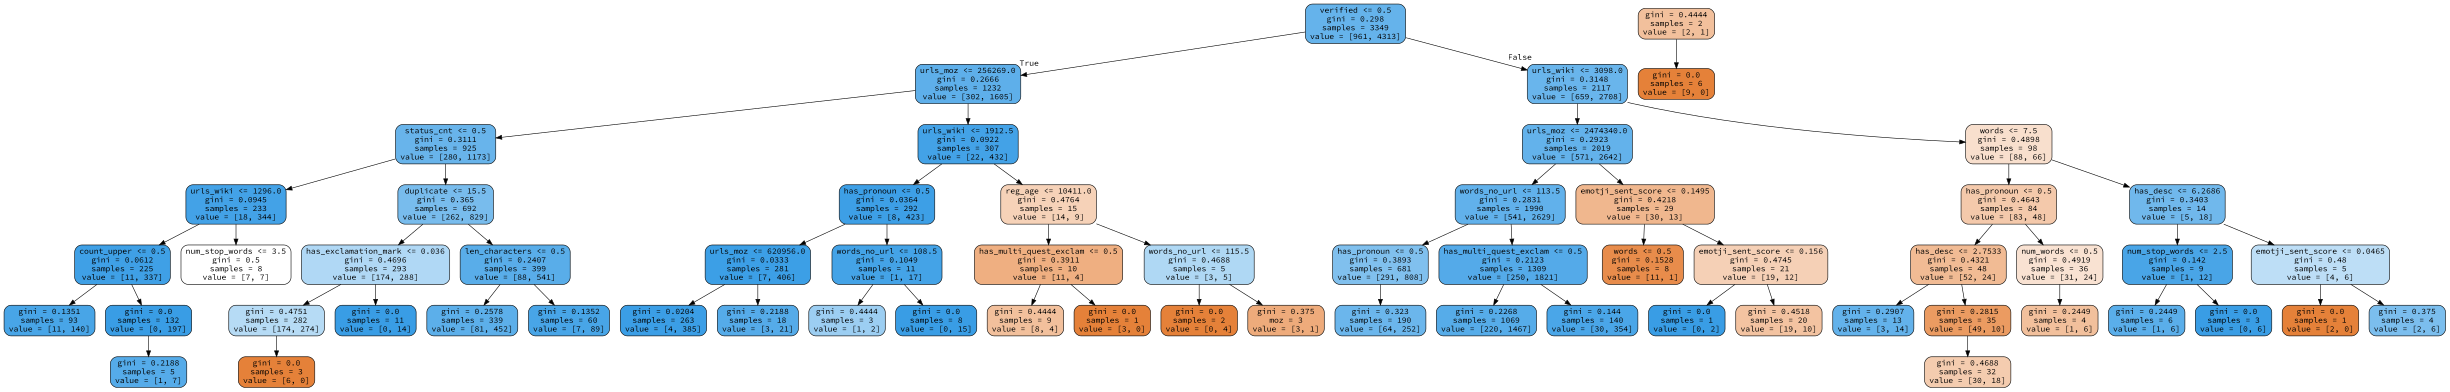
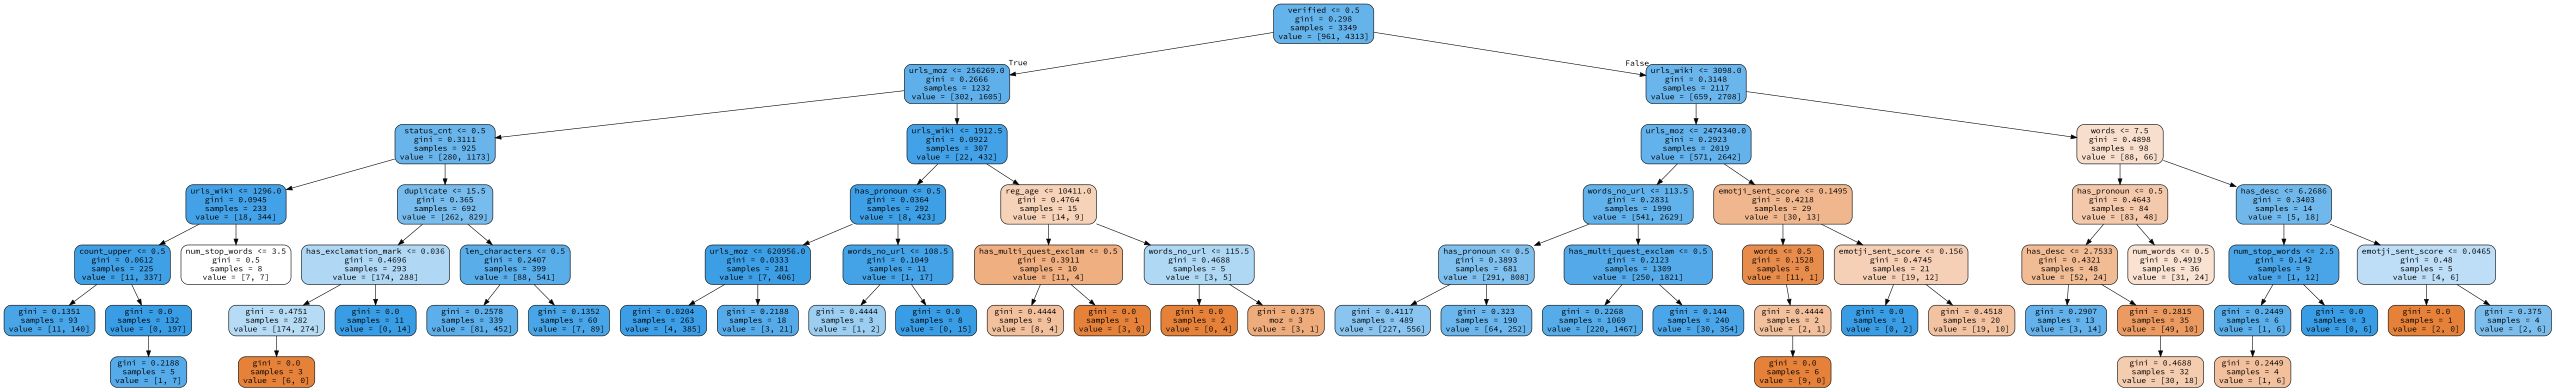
edge "words <= 0.5 gini = 0.1528 samples = 8 value = [11, 1]" -> "gini = 0.4444 samples = 2 value = [2, 1]": added
edge "num_words <= 0.5 gini = 0.4919 samples = 36 value = [31, 24]" -> "gini = 0.2449 samples = 4 value = [1, 6]": now "gini = 0.2449 samples = 6 value = [1, 6]" -> "gini = 0.2449 samples = 4 value = [1, 6]"
node "gini = 0.4117 samples = 489 value = [227, 556]": added
node "gini = 0.144 samples = 140 value = [30, 354]": label "gini = 0.144 samples = 140 value = [30, 354]" -> "gini = 0.144 samples = 240 value = [30, 354]"
